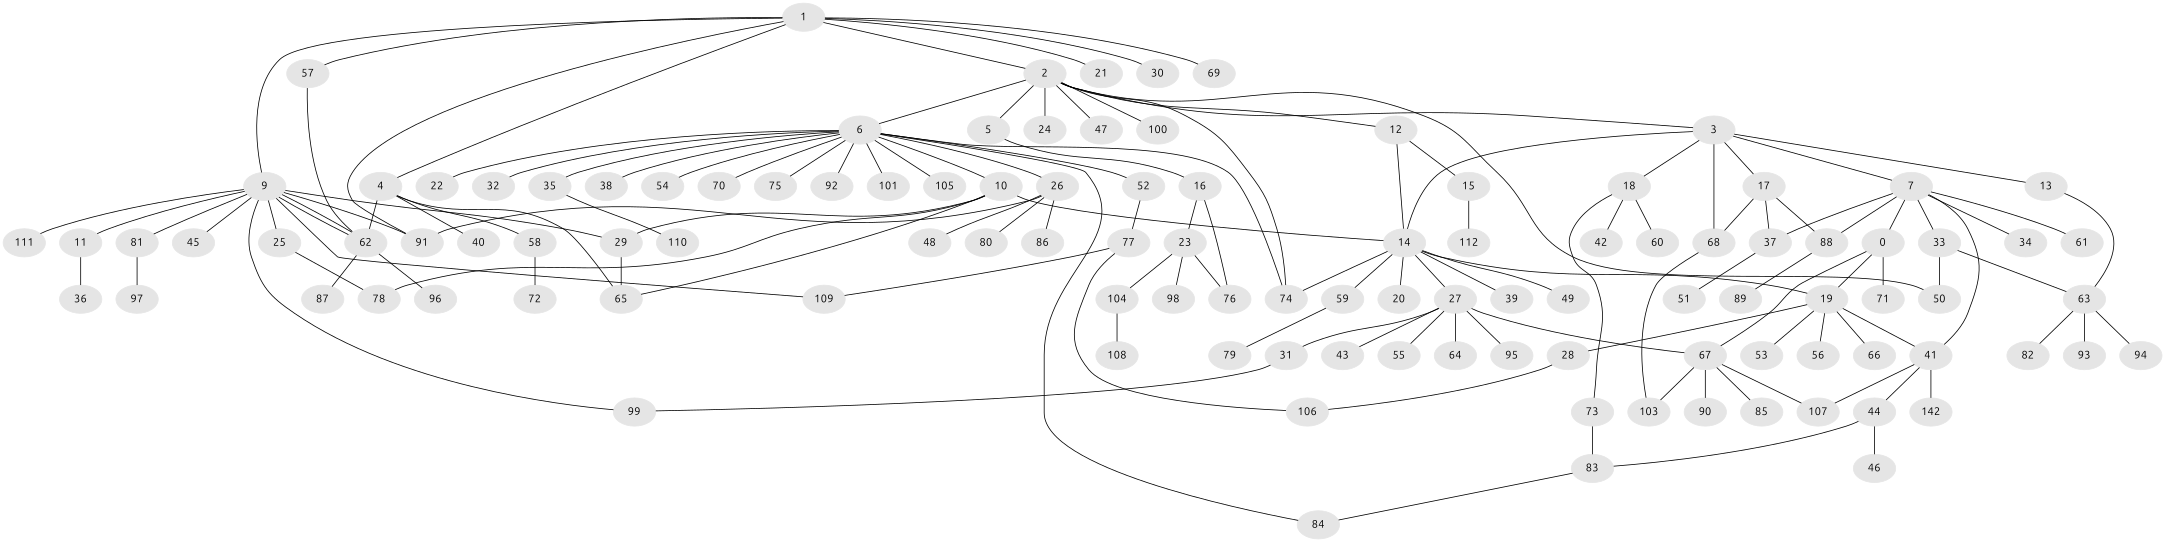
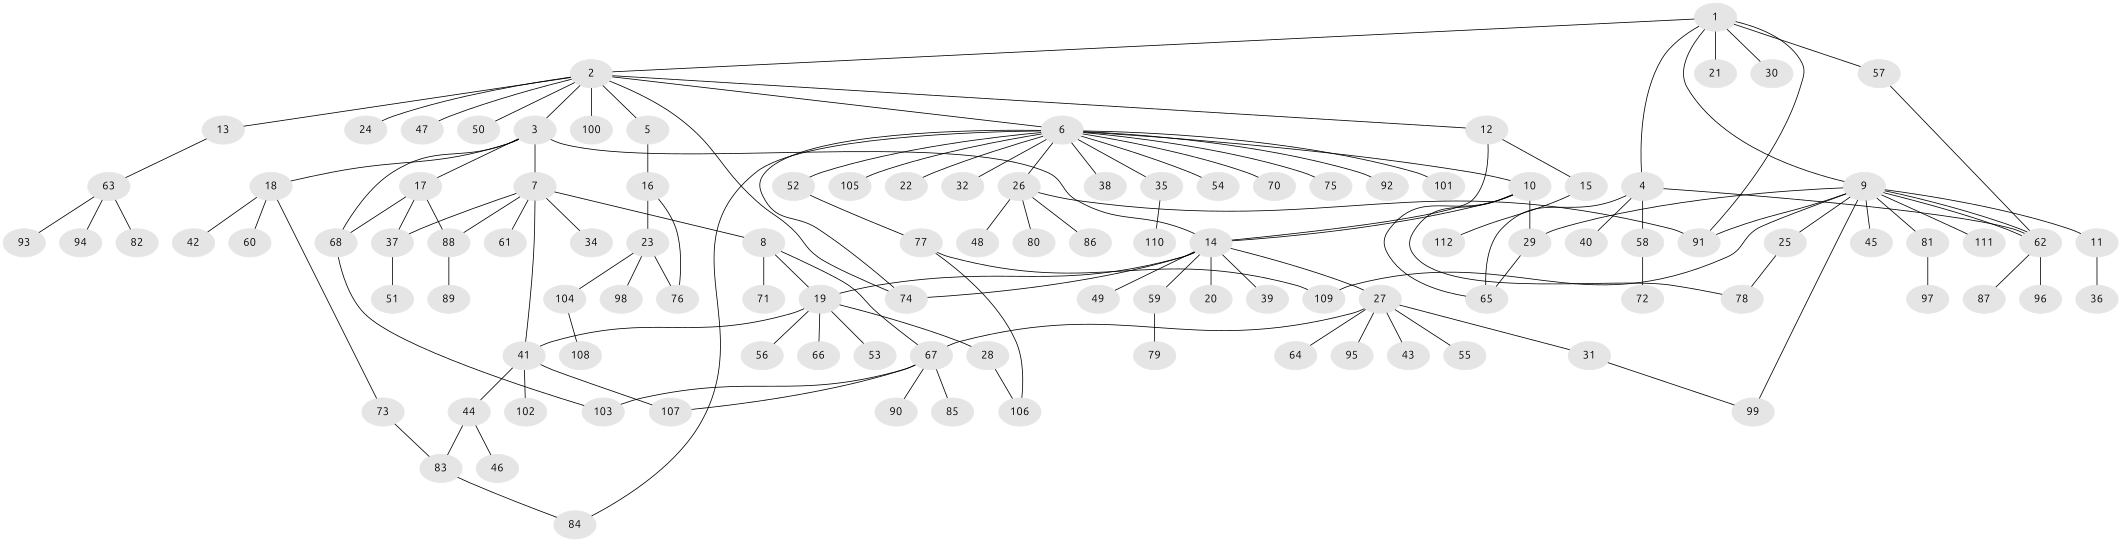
node "69": removed
edge "3" -- "13": now "2" -- "13"
node "0": label "0" -> "8"
node "33": removed
node "142": label "142" -> "102"
